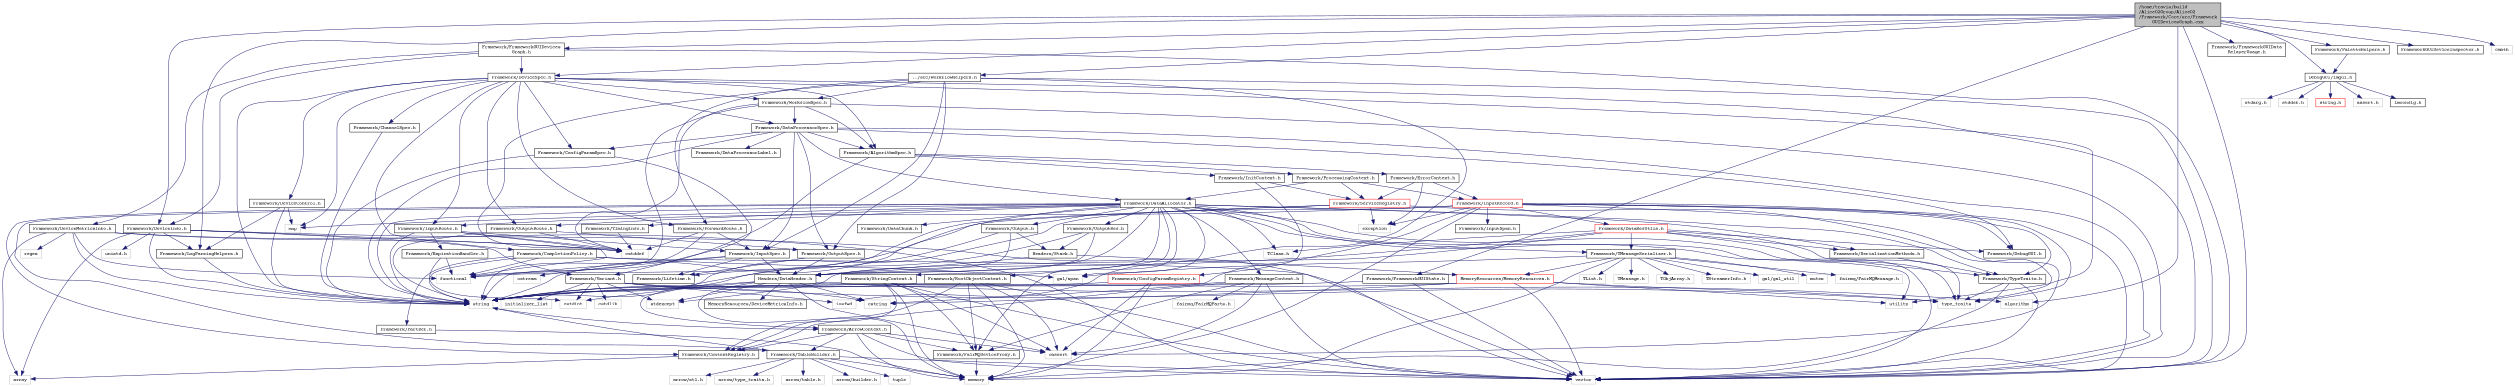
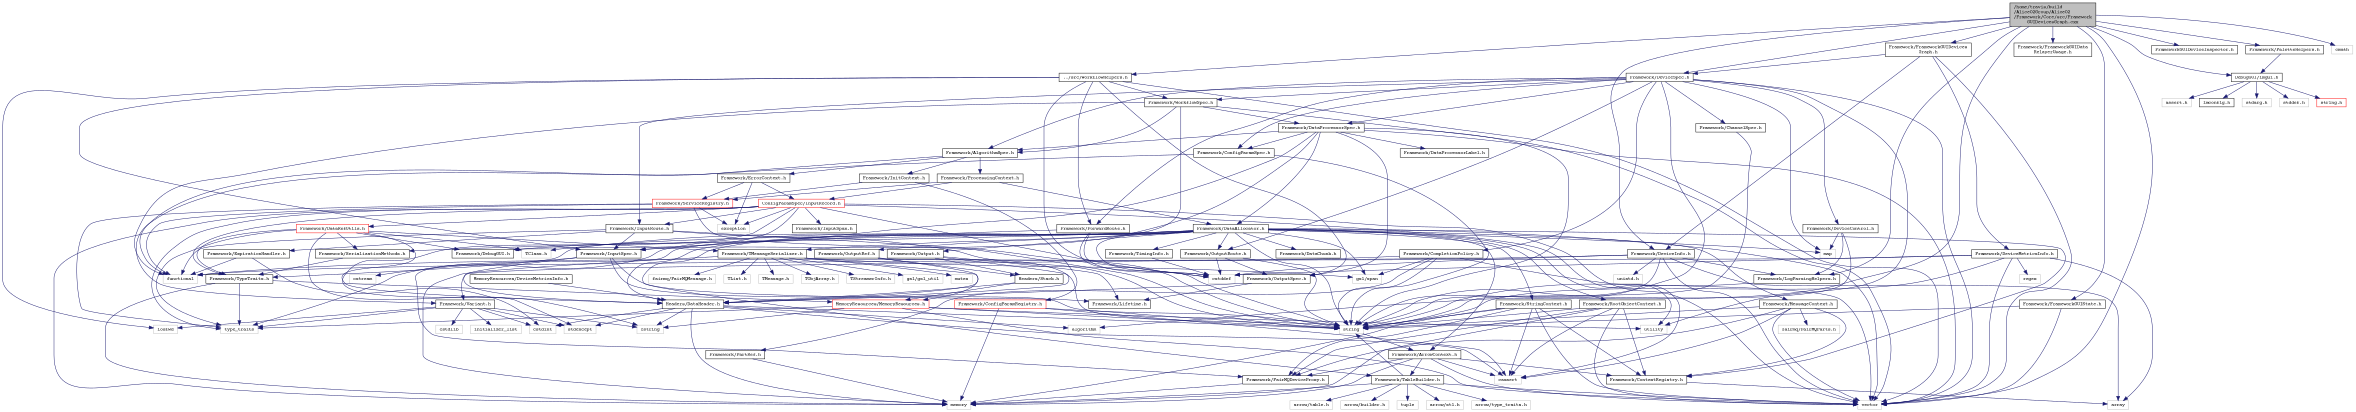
node "Framework/InputRecord.h": label "Framework/InputRecord.h" -> "ConfigParamSpec/InputRecord.h"
edge "Headers/DataHeader.h" -> "MemoryResources/DeviceMetricsInfo.h": reversed
edge "Framework/TypeTraits.h" -> "vector": now "Framework/TypeTraits.h" -> "MemoryResources/MemoryResources.h"
